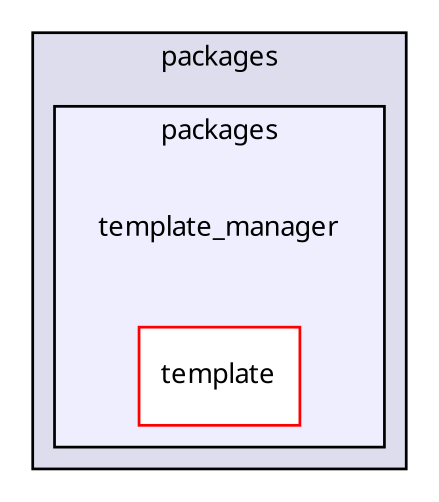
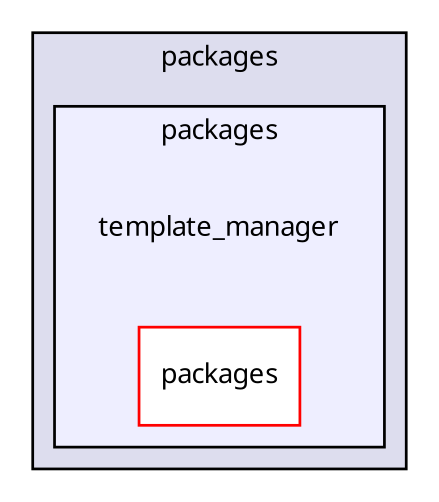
node "template": label "template" -> "packages"
